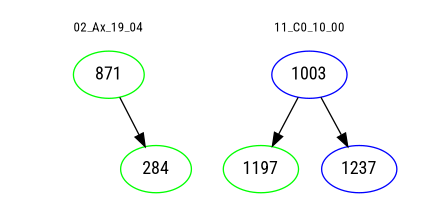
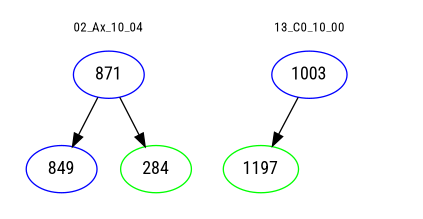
cluster "02_Ax_19_04": label "02_Ax_19_04" -> "02_Ax_10_04"
cluster "11_C0_10_00": label "11_C0_10_00" -> "13_C0_10_00"
node "871": color green -> blue
node "849": added
node "1237": removed
